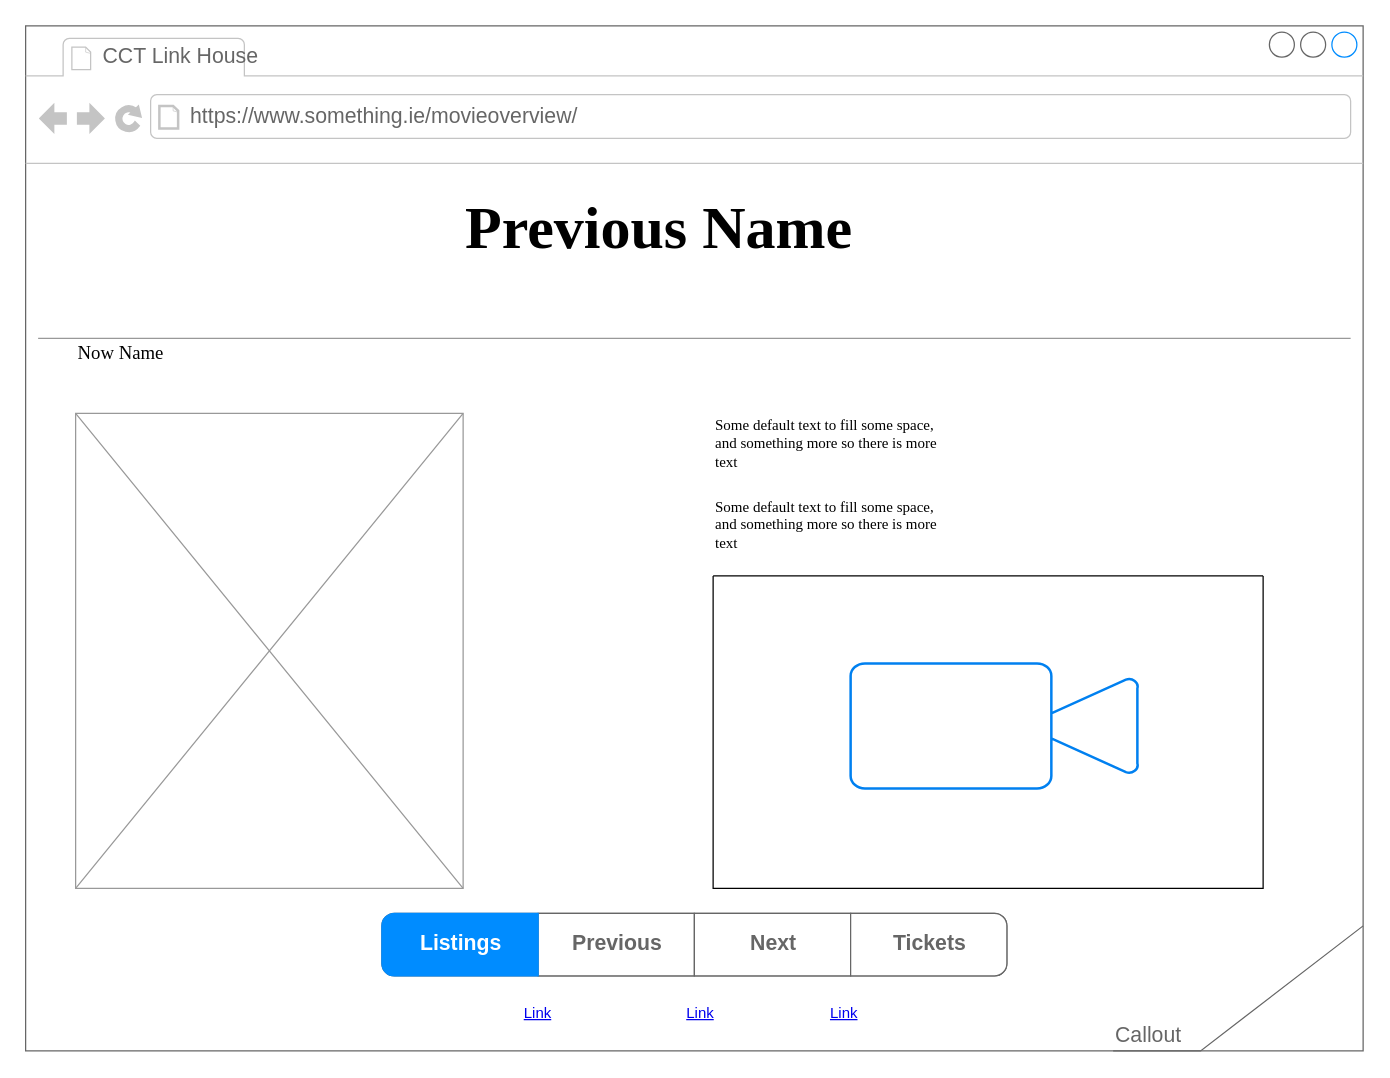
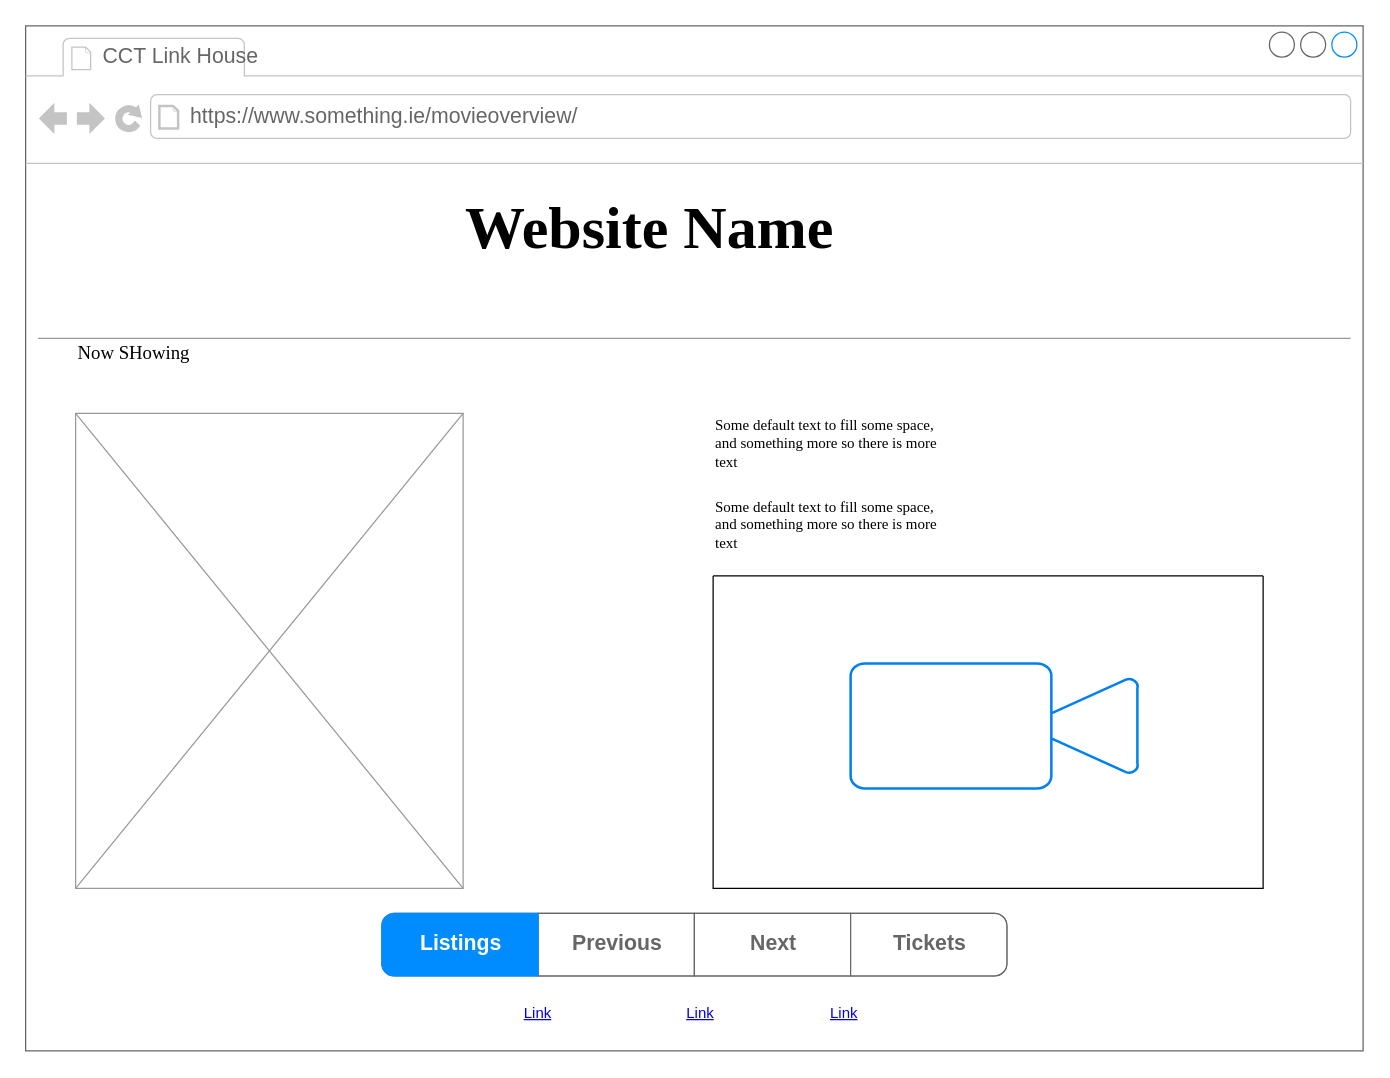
node "Previous Name": label "Previous Name" -> "Website Name"
node "Now Name": label "Now Name" -> "Now SHowing"
node "Callout": removed
